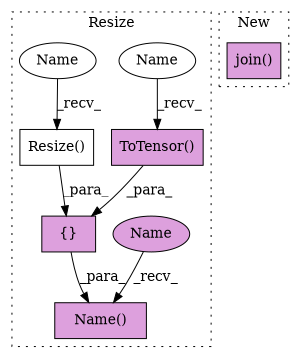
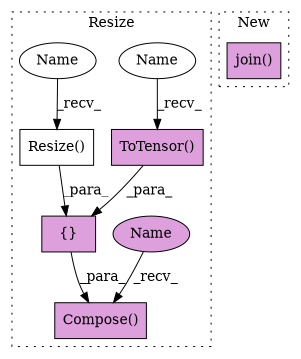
node "Name()": label "Name()" -> "Compose()"
